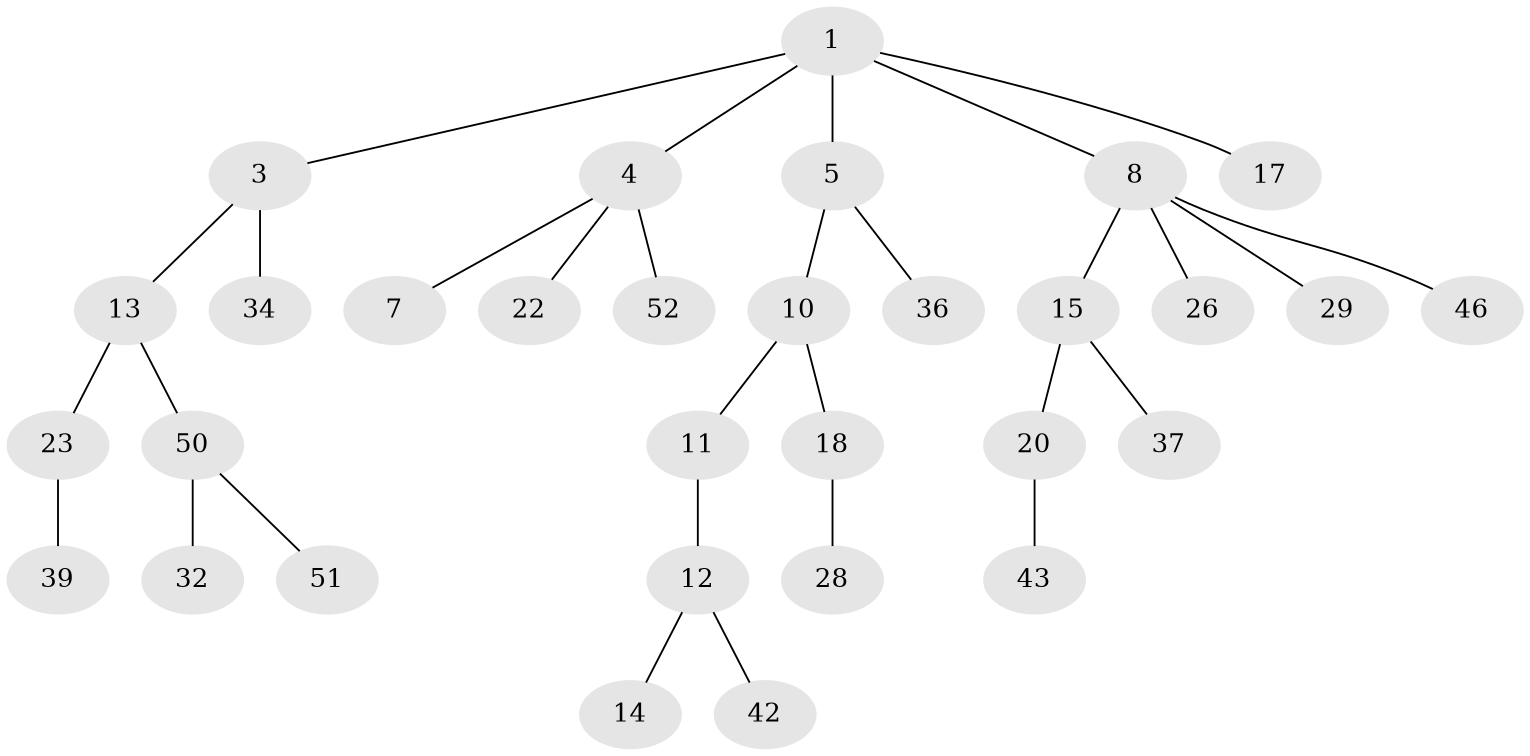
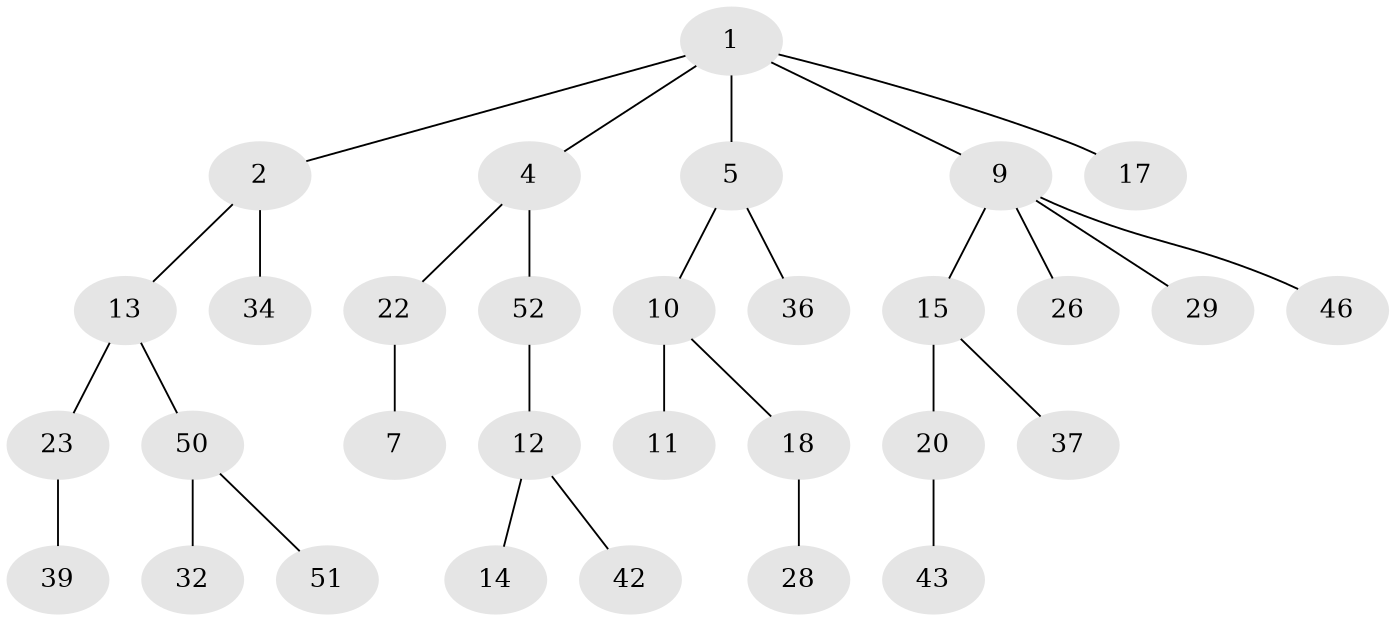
node "3": label "3" -> "2"
node "8": label "8" -> "9"
edge "4" -- "7": now "22" -- "7"
edge "11" -- "12": now "52" -- "12"
